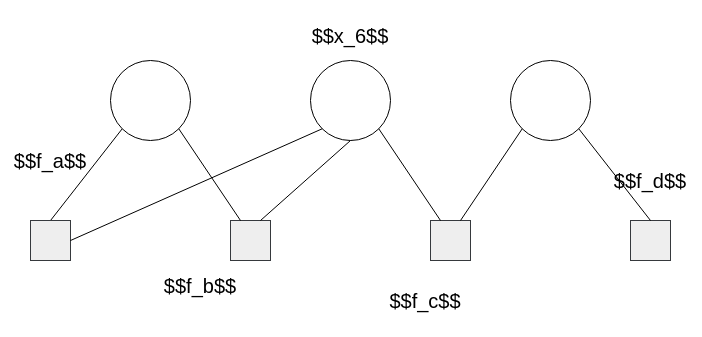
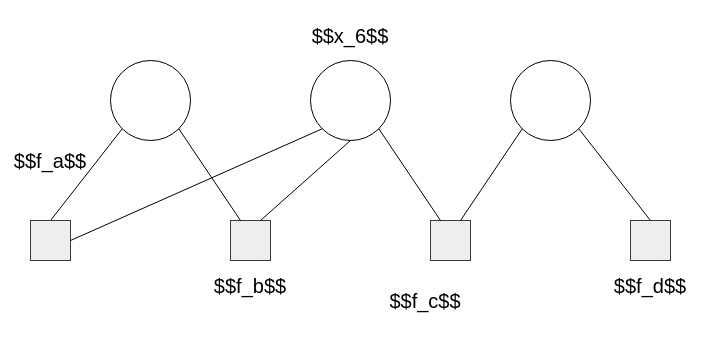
node "$$f_d$$": moved (651, 181) -> (651, 286)
node "$$f_b$$": moved (201, 286) -> (251, 286)
